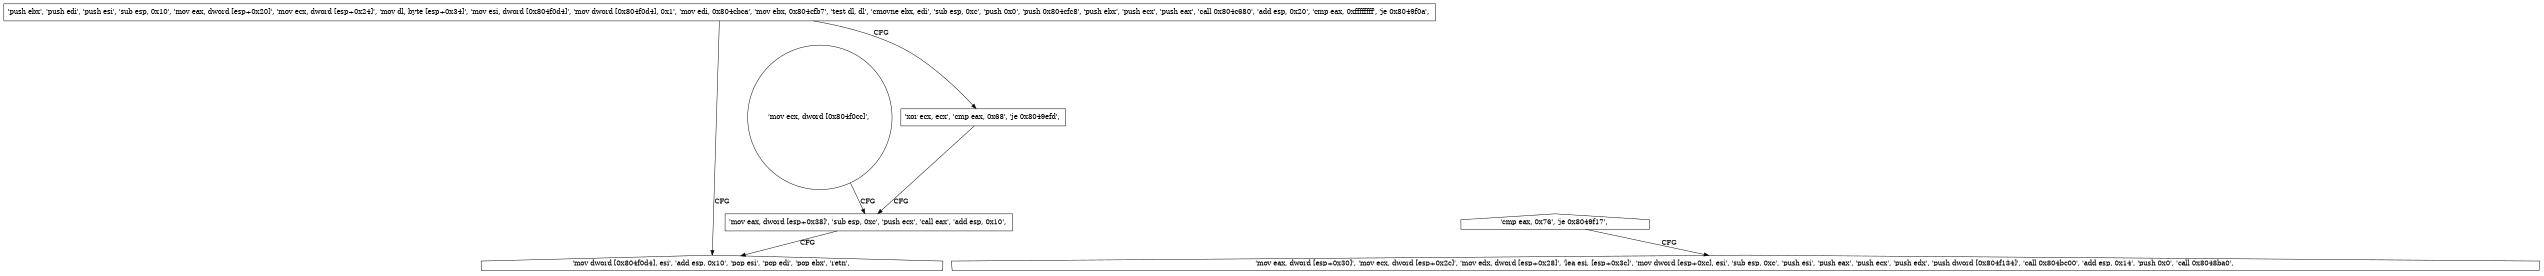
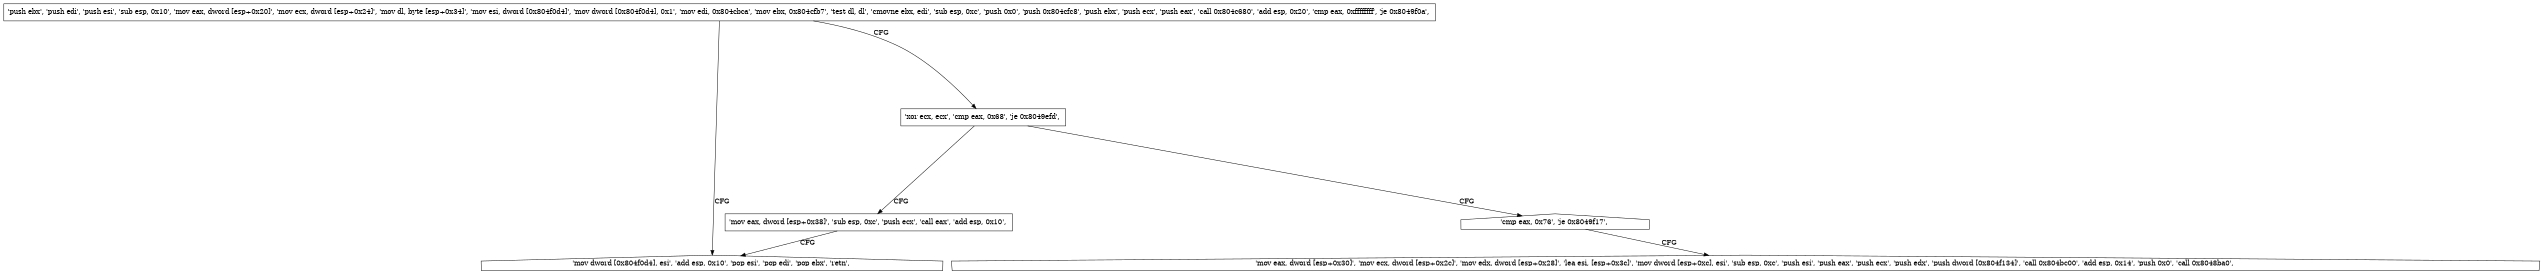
node "'mov ecx, dword [0x804f0cc]',": removed
edge "'xor ecx, ecx', 'cmp eax, 0x68', 'je 0x8049efd'," -> "'cmp eax, 0x76', 'je 0x8049f17',": added, label "CFG"
